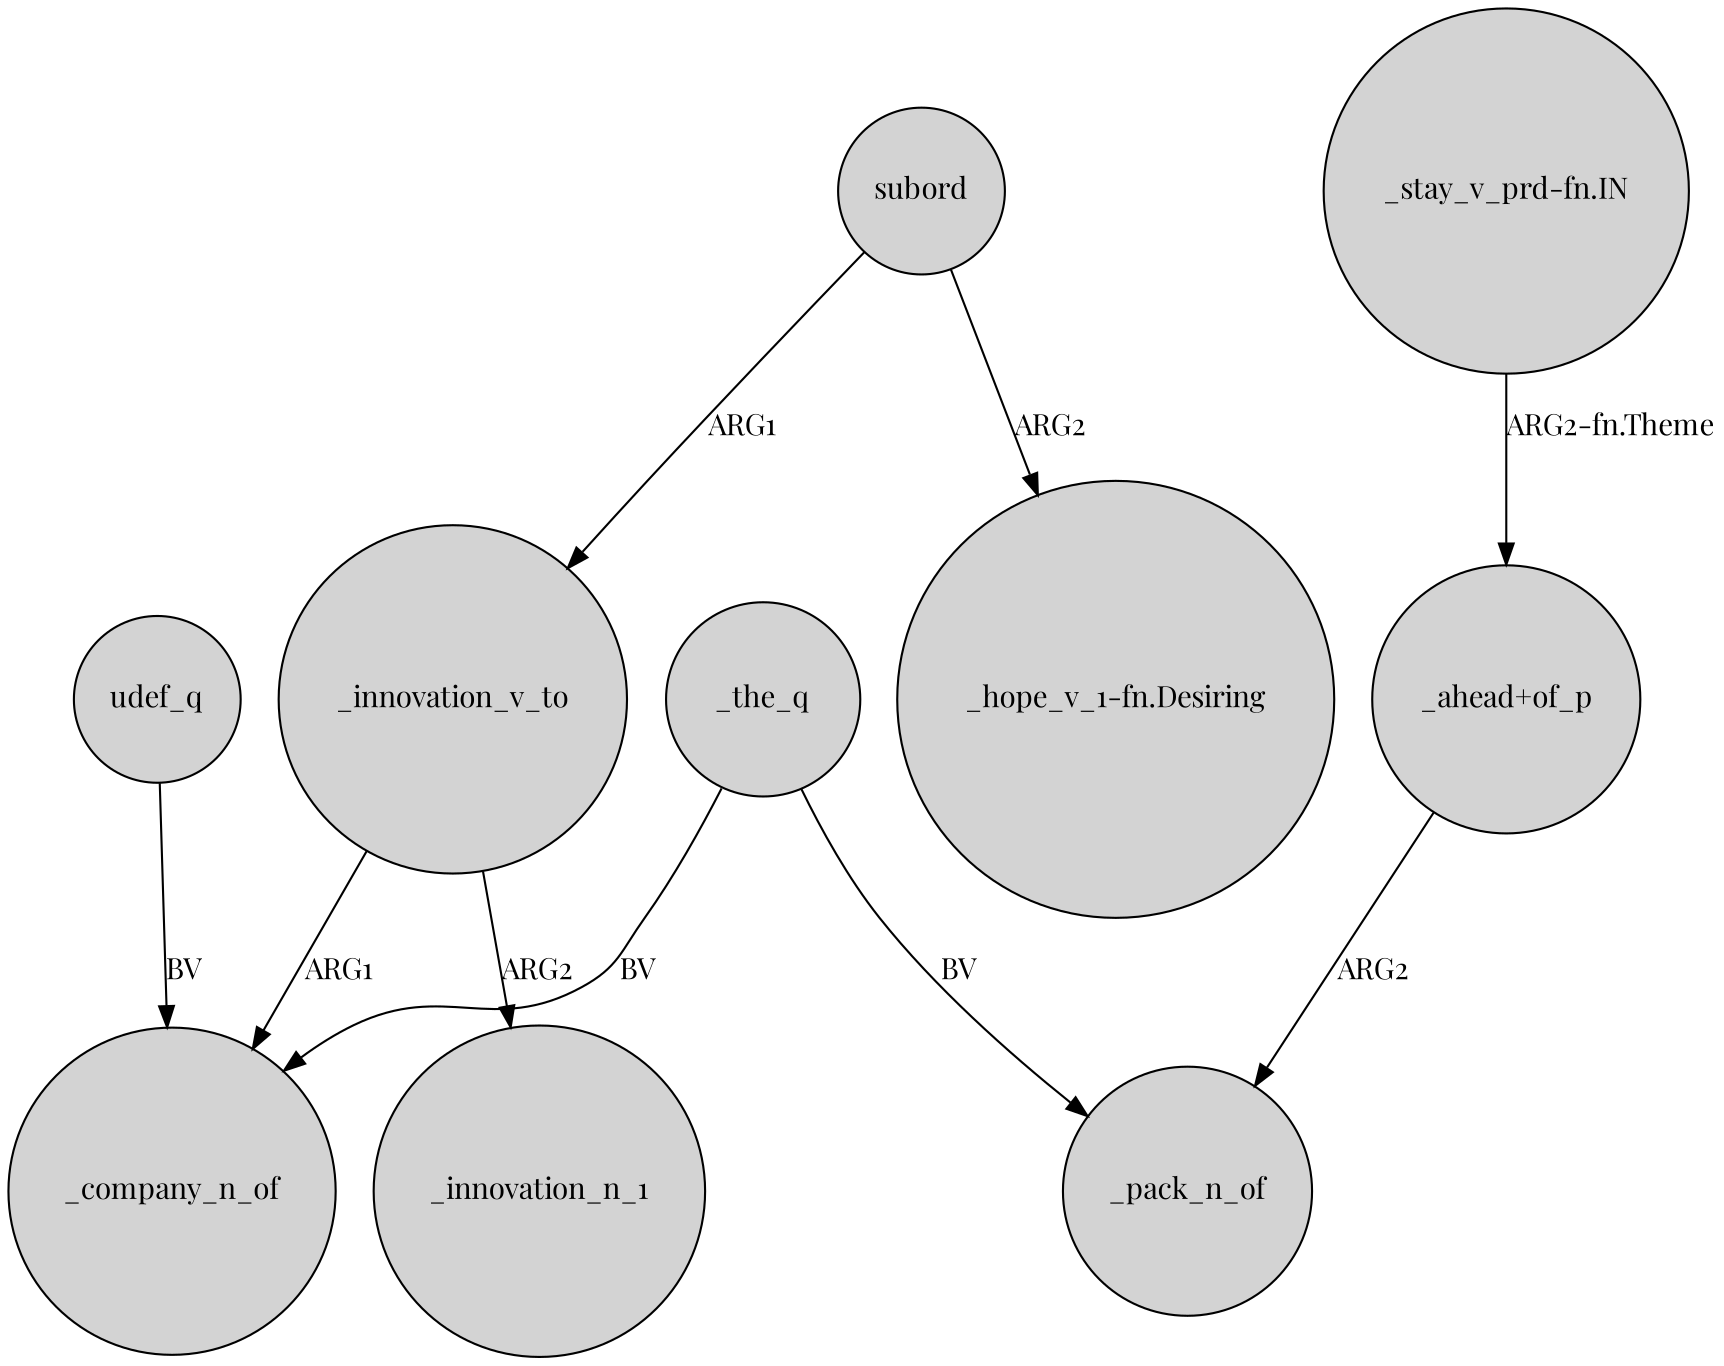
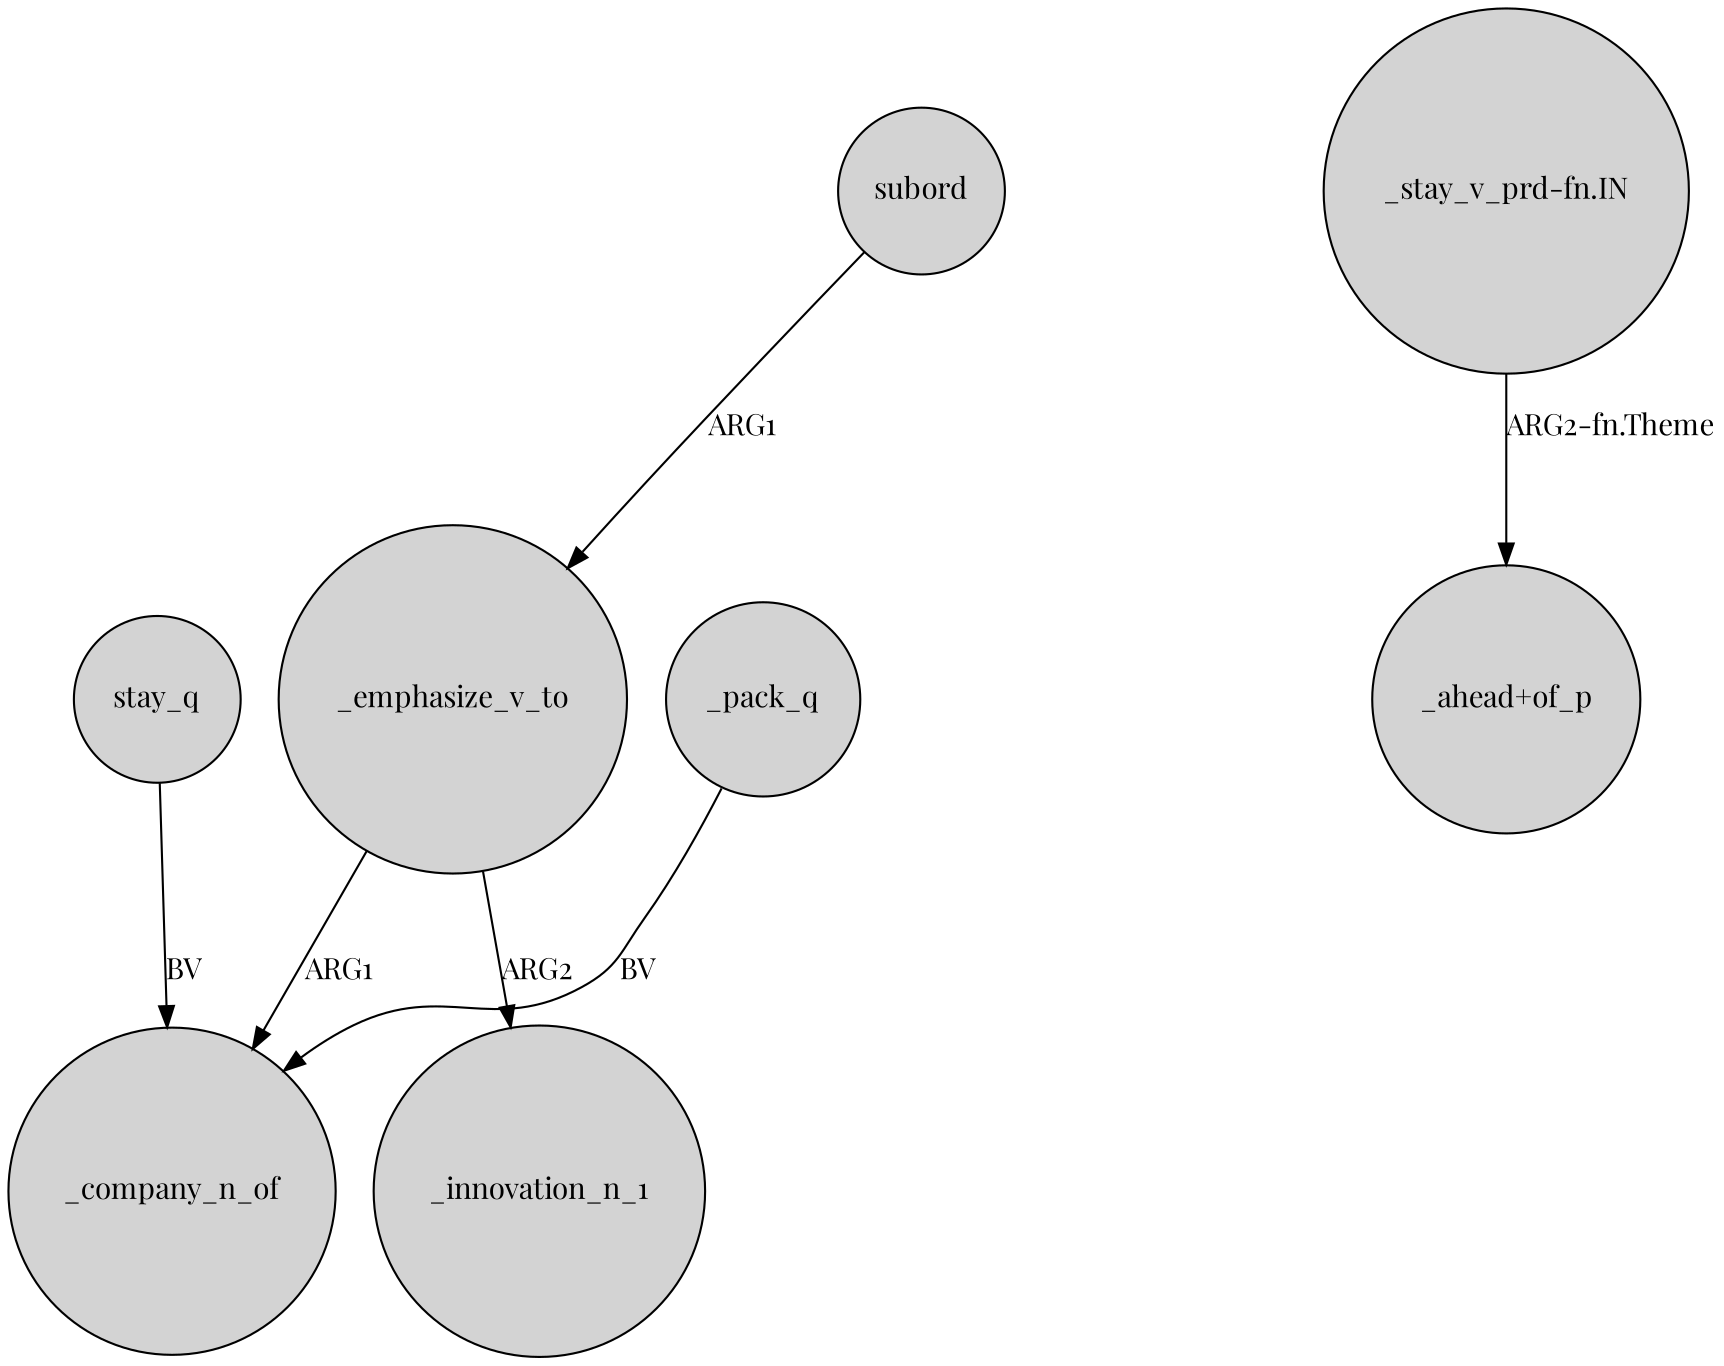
node "udef_q": label "udef_q" -> "stay_q"
node "_innovation_v_to": label "_innovation_v_to" -> "_emphasize_v_to"
node "_the_q": label "_the_q" -> "_pack_q"
node "_hope_v_1-fn.Desiring": removed
node "_pack_n_of": removed
